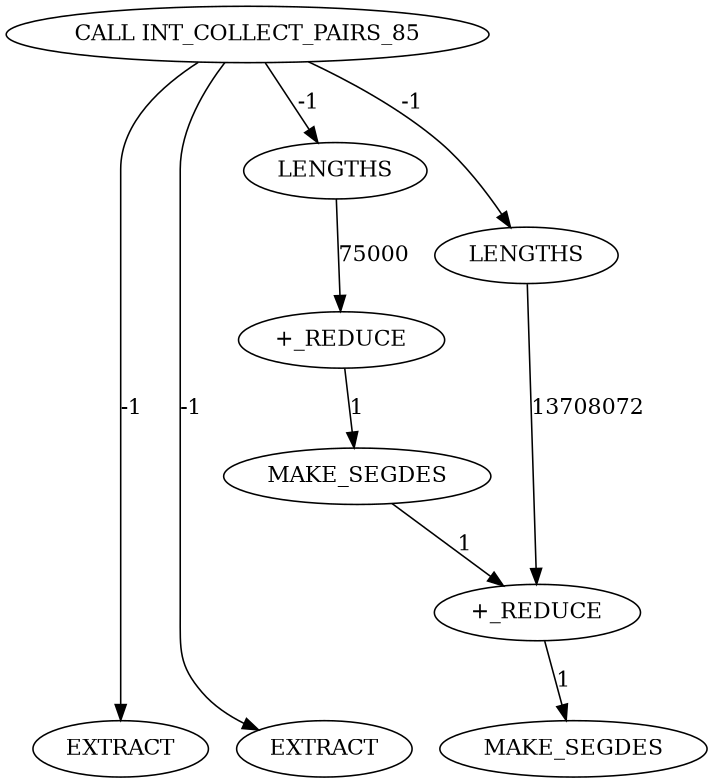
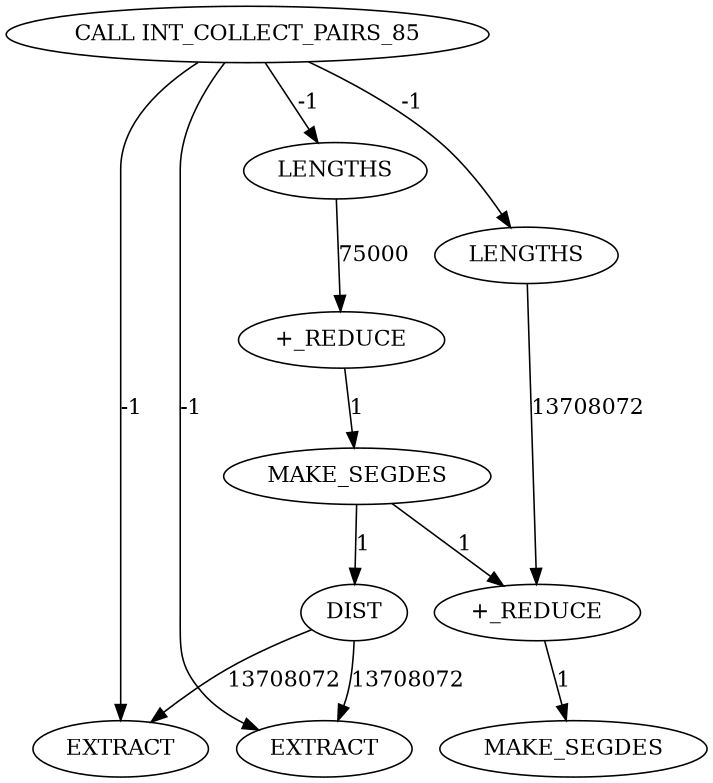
node "DIST": added
